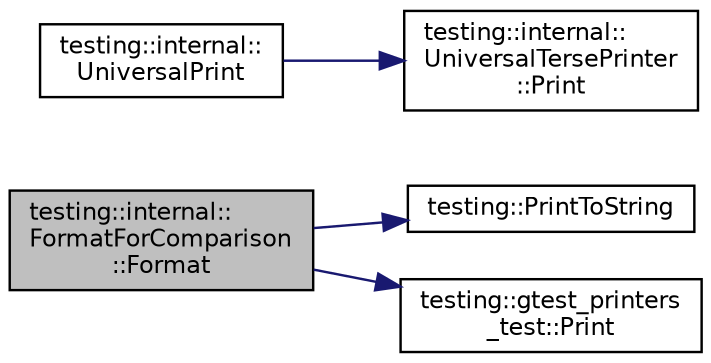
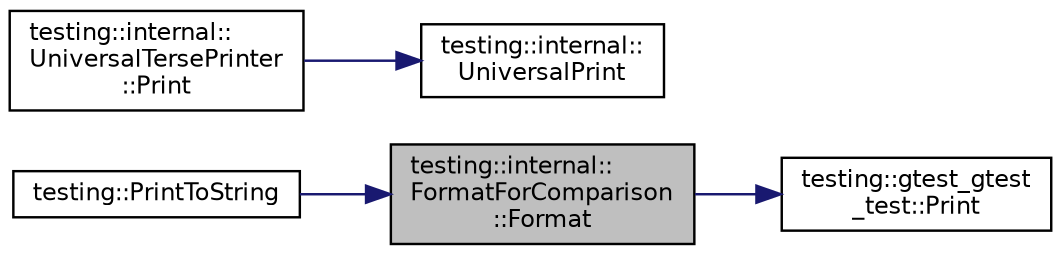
edge "testing::internal:: UniversalPrint" -> "testing::internal:: UniversalTersePrinter ::Print": reversed
edge "testing::internal:: FormatForComparison ::Format" -> "testing::PrintToString": reversed
node "testing::gtest_printers _test::Print": label "testing::gtest_printers _test::Print" -> "testing::gtest_gtest _test::Print"
